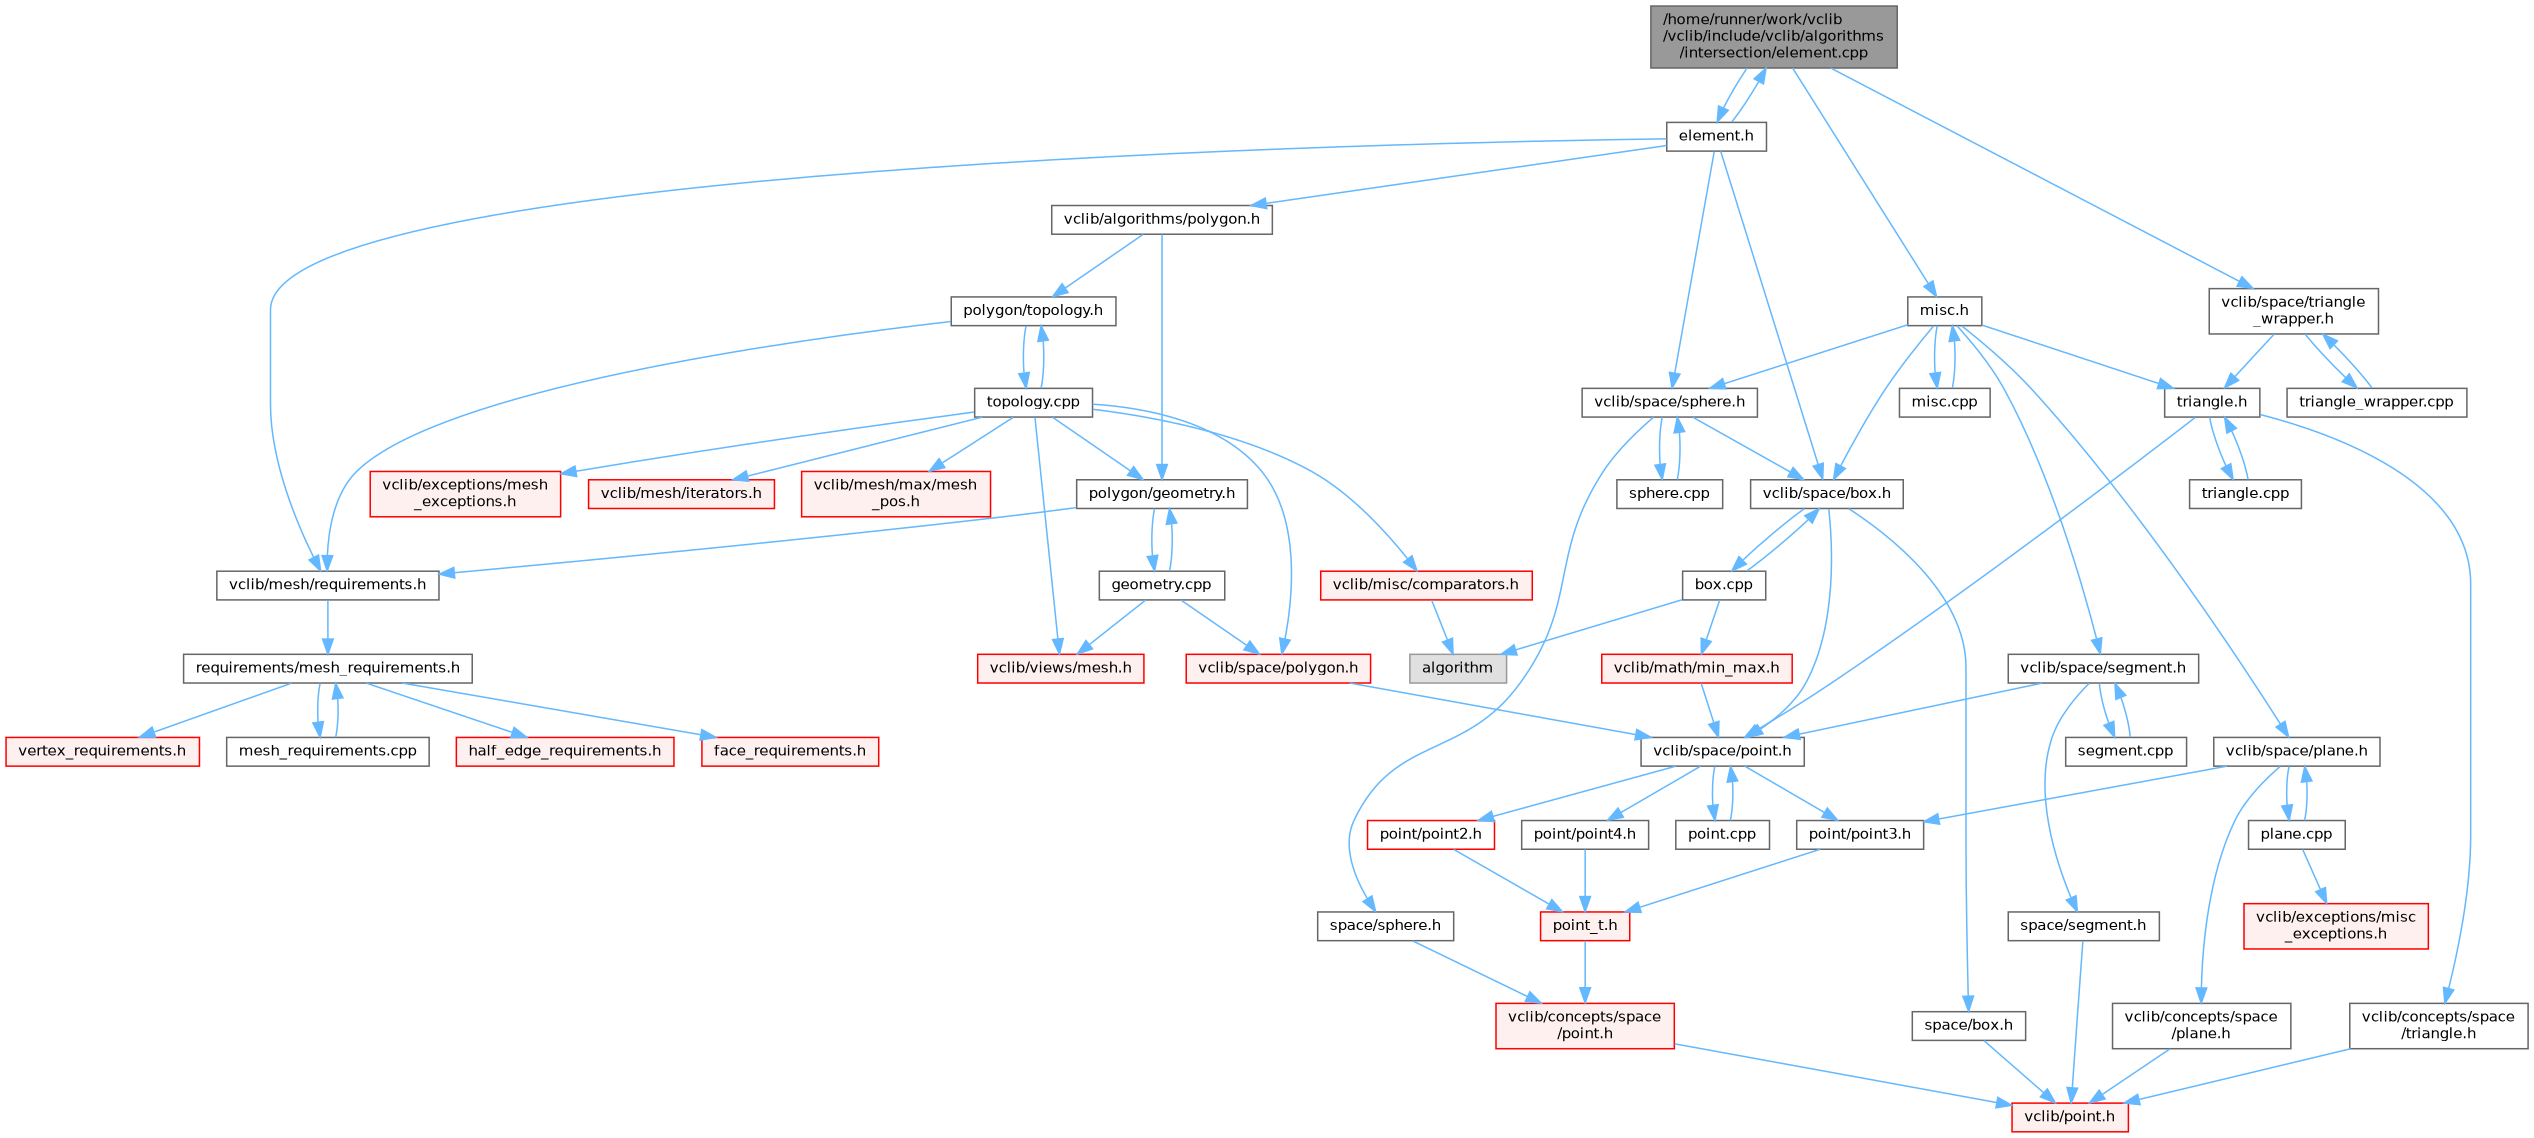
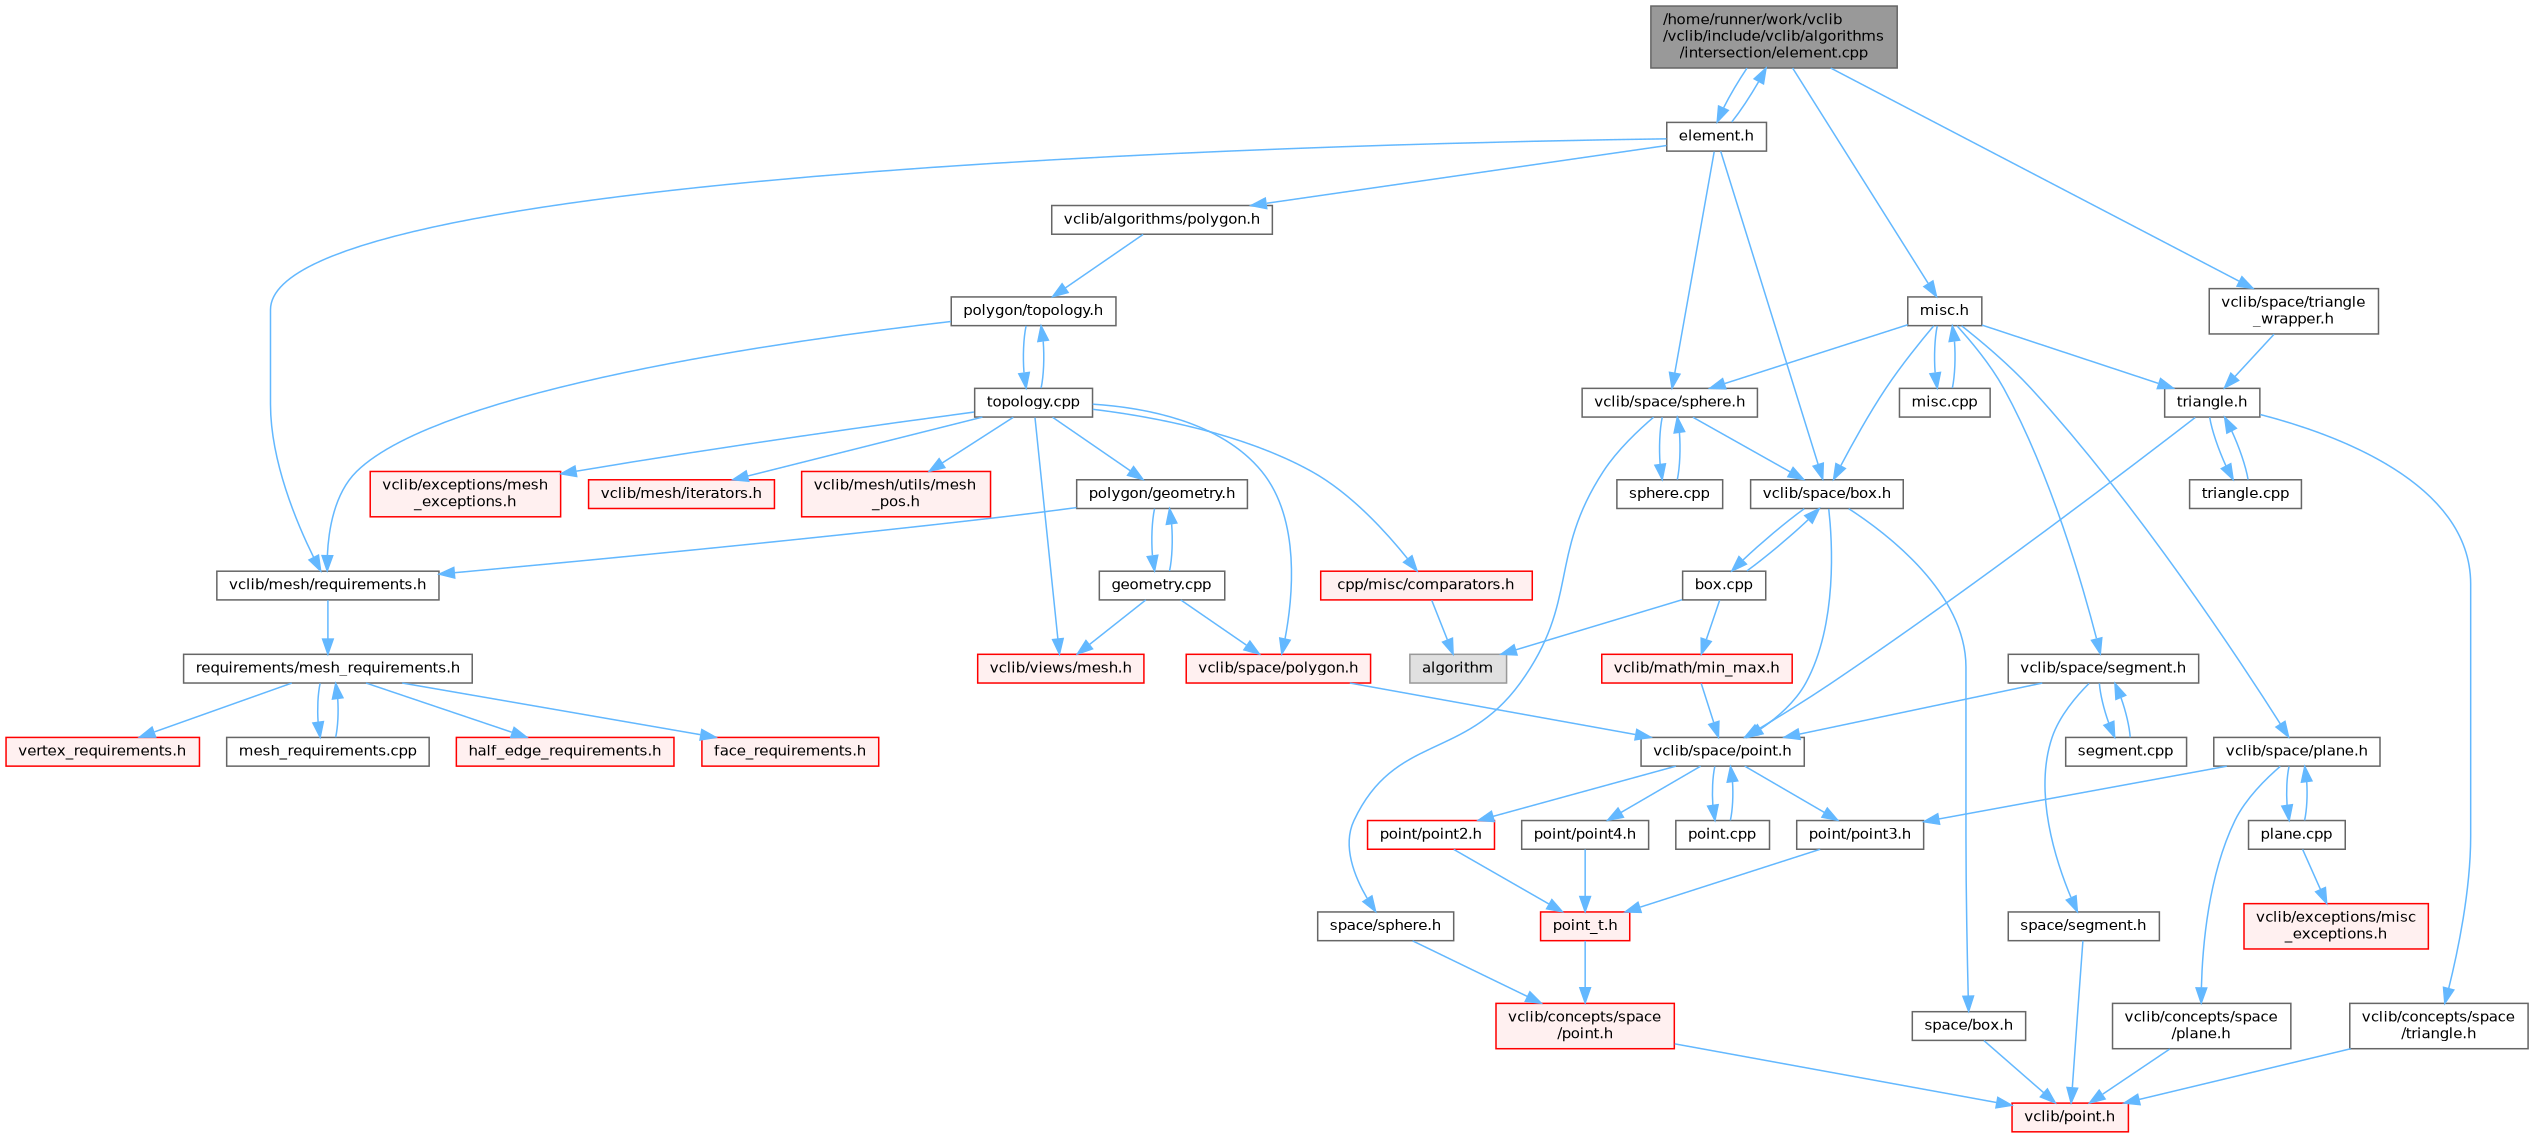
edge "vclib/algorithms/polygon.h" -> "polygon/geometry.h": removed
node "triangle_wrapper.cpp": removed
node "vclib/mesh/max/mesh _pos.h": label "vclib/mesh/max/mesh _pos.h" -> "vclib/mesh/utils/mesh _pos.h"
node "vclib/misc/comparators.h": label "vclib/misc/comparators.h" -> "cpp/misc/comparators.h"
